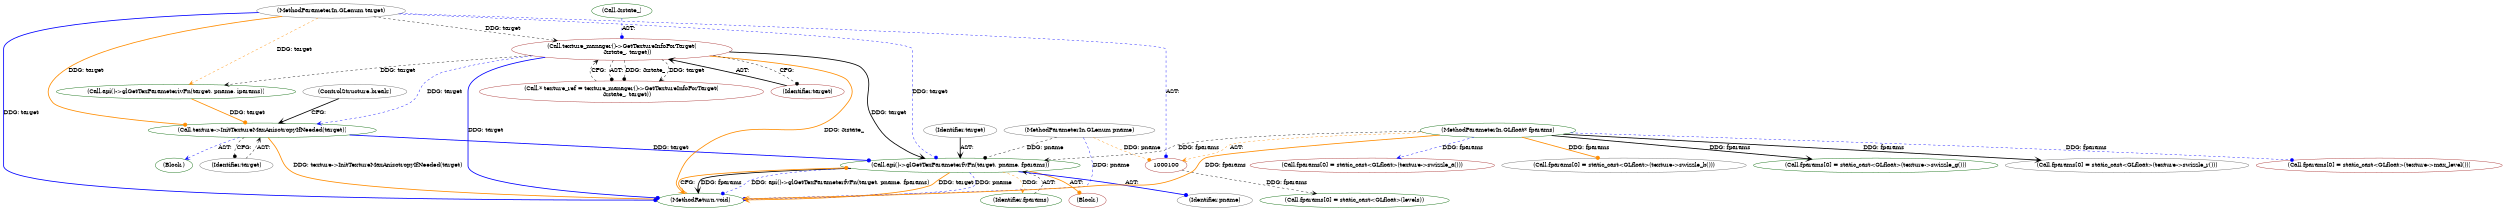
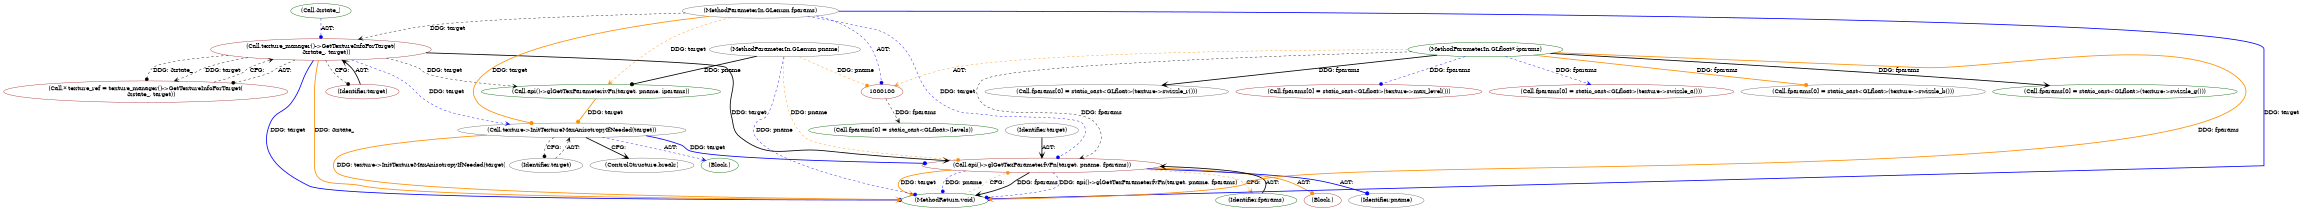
node "(MethodParameterIn,GLenum target)": label "(MethodParameterIn,GLenum target)" -> "(MethodParameterIn,GLenum fparams)"
edge "(MethodParameterIn,GLenum pname)" -> "(Call,api()->glGetTexParameterivFn(target, pname, iparams))": added, label "DDG: pname"
edge "(ControlStructure,break;)" -> "(Call,texture->InitTextureMaxAnisotropyIfNeeded(target))": reversed
node "(Call,texture->InitTextureMaxAnisotropyIfNeeded(target))": color darkgreen -> gray40
node "(MethodParameterIn,GLfloat* fparams)": label "(MethodParameterIn,GLfloat* fparams)" -> "(MethodParameterIn,GLfloat* iparams)"
edge "(MethodParameterIn,GLenum pname)" -> "(Call,api()->glGetTexParameterfvFn(target, pname, fparams))": color black -> darkorange
node "(Call,api()->glGetTexParameterfvFn(target, pname, fparams))": color darkgreen -> brown
edge "(MethodReturn,void)" -> "(Call,api()->glGetTexParameterfvFn(target, pname, fparams))": style bold -> dashed
edge "(Identifier,fparams)" -> "(Call,api()->glGetTexParameterfvFn(target, pname, fparams))": style dashed -> bold
edge "(Call,api()->glGetTexParameterfvFn(target, pname, fparams))" -> "(Identifier,fparams)": label "DDG: " -> "CFG: "
